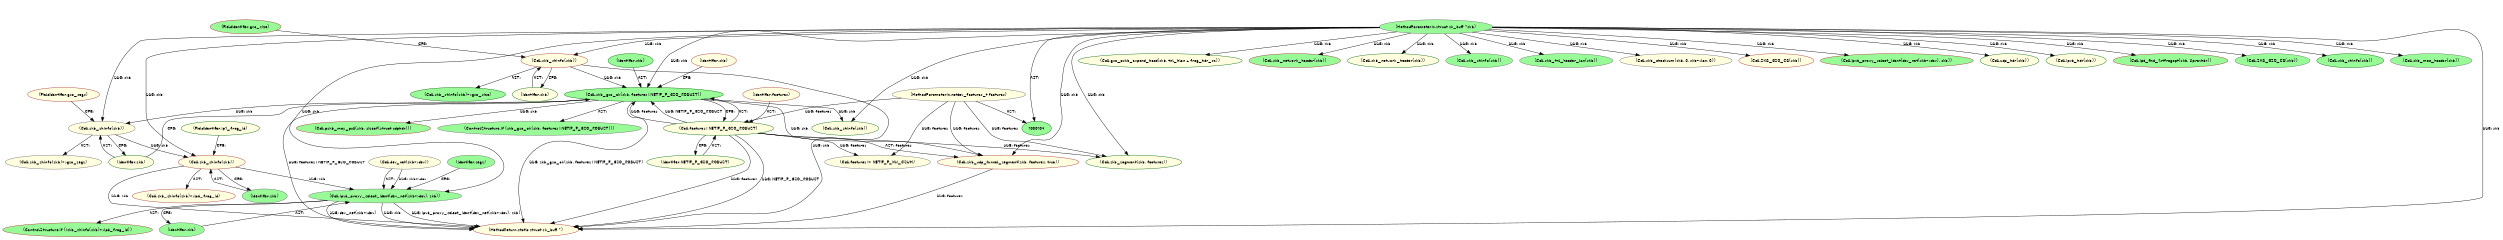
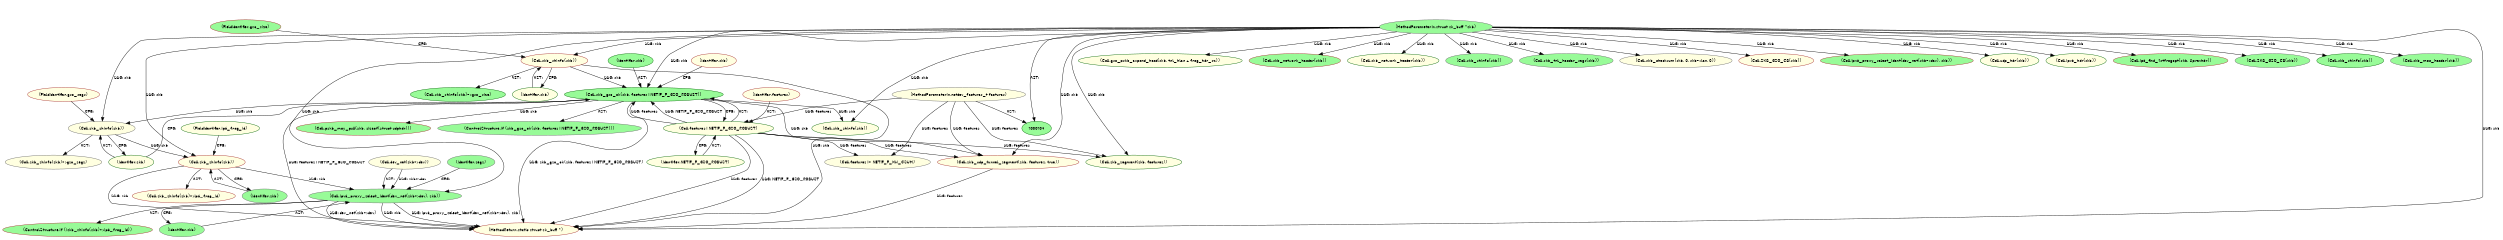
node "(Call,skb_tnl_header_len(skb))": label "(Call,skb_tnl_header_len(skb))" -> "(Call,skb_tnl_header_segs(skb))"
node "(FieldIdentifier,ip1_frag_id)": label "(FieldIdentifier,ip1_frag_id)" -> "(FieldIdentifier,ip6_frag_id)"
edge "(Call,features | NETIF_F_GSO_ROBUST)" -> "(Call,skb_udp_tunnel_segment(skb, features, true))": label "AST: features" -> "DDG: features"
